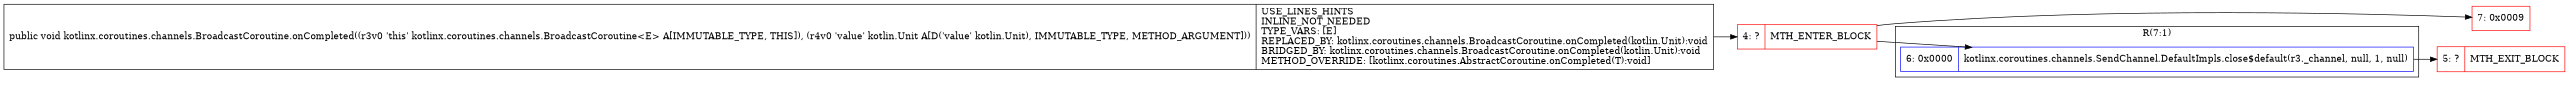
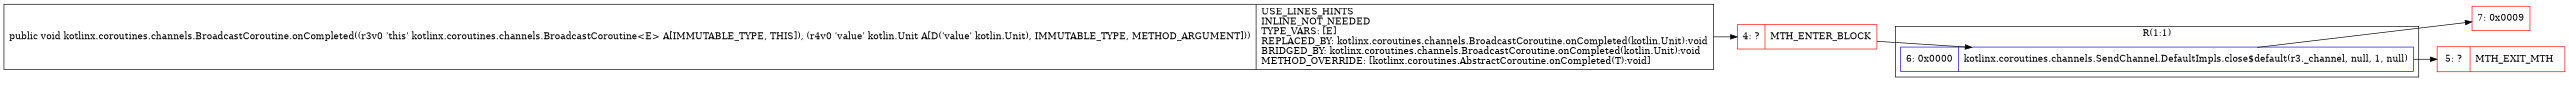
edge "4: ?" -> "7: 0x0009": now "6: 0x0000" -> "7: 0x0009"
cluster "R(7:1)": label "R(7:1)" -> "R(1:1)"
node "5: ?": text "MTH_EXIT_BLOCK" -> "MTH_EXIT_MTH"
